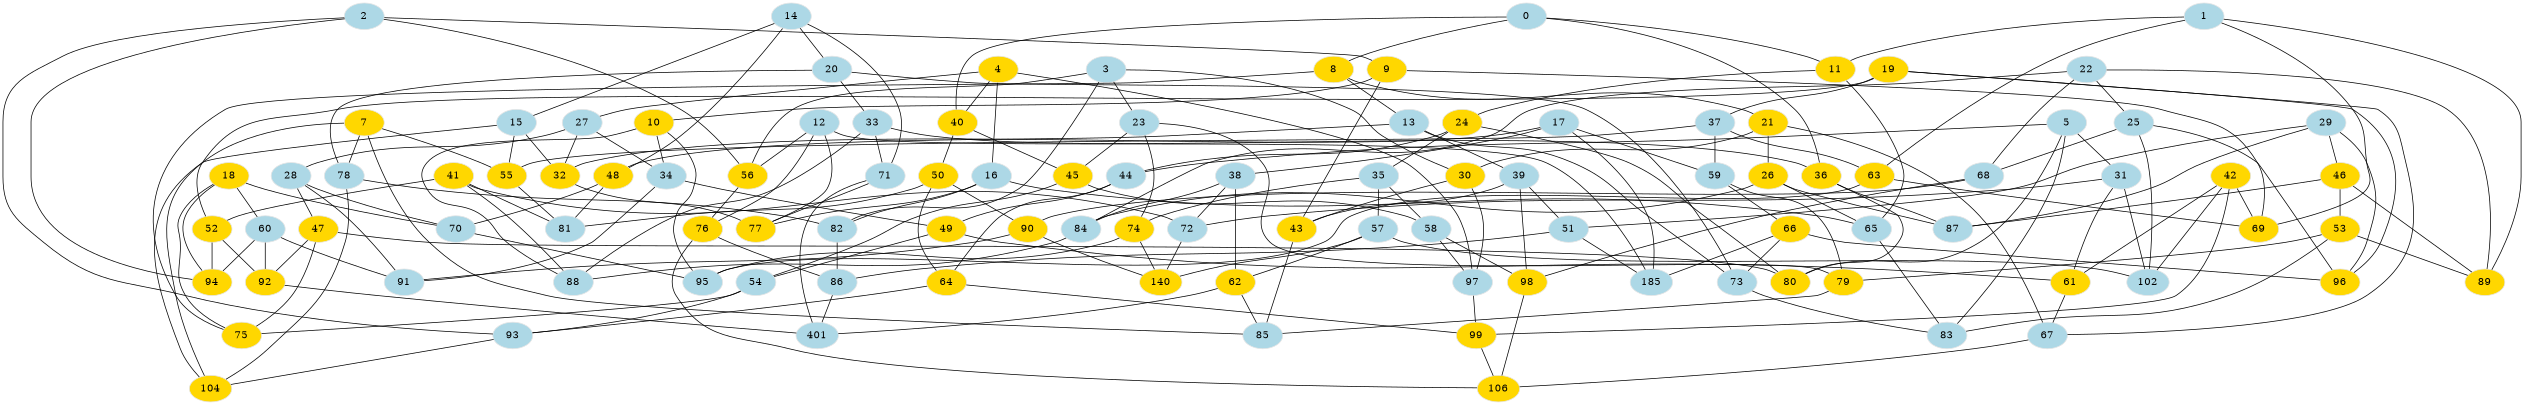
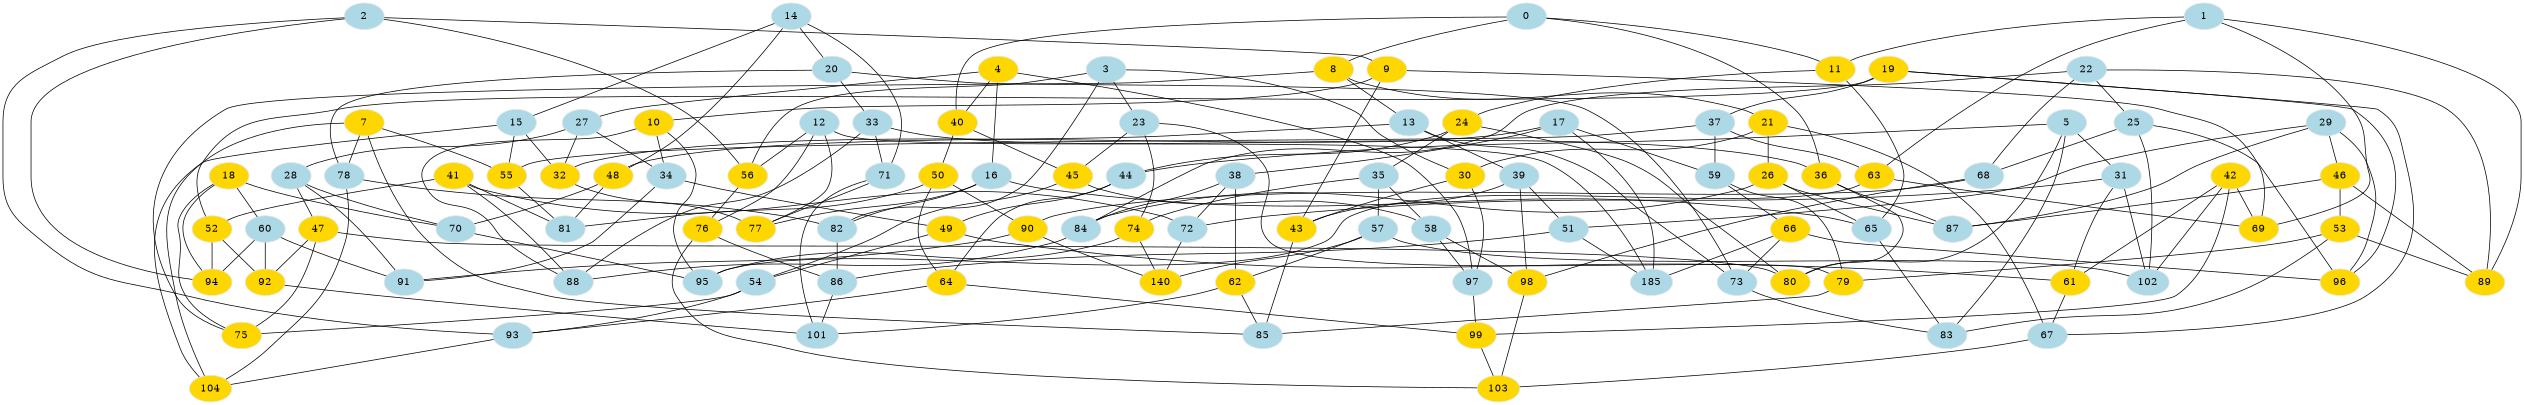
node "401": label "401" -> "101"
node "106": label "106" -> "103"
